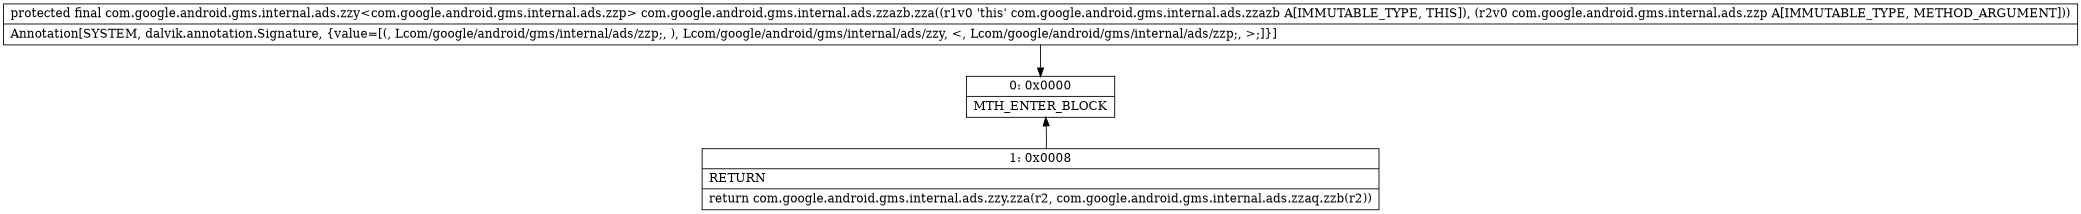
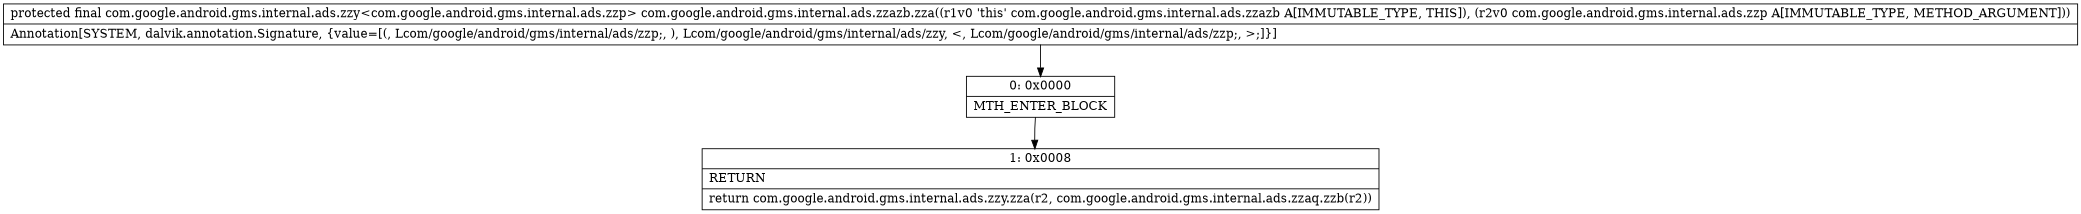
edge "1: 0x0008" -> "0: 0x0000": reversed
